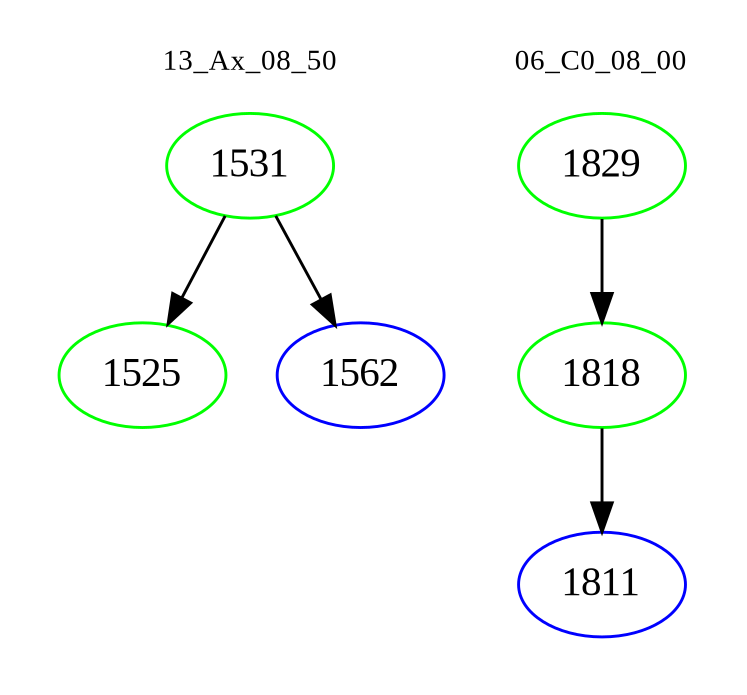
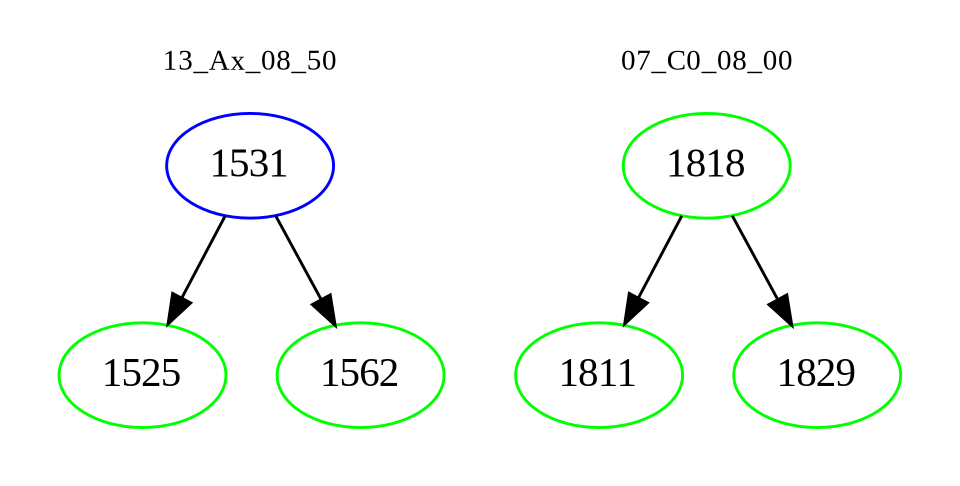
cluster "06_C0_08_00": label "06_C0_08_00" -> "07_C0_08_00"
node "1531": color green -> blue
edge "1829" -> "1818": reversed
node "1562": color blue -> green
node "1811": color blue -> green
